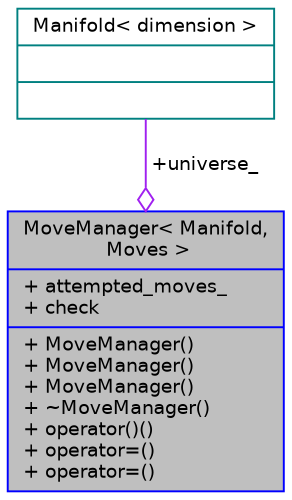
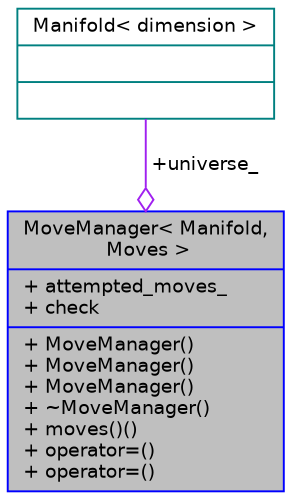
node "MoveManager< Manifold,": text "+ operator()()" -> "+ moves()()"
